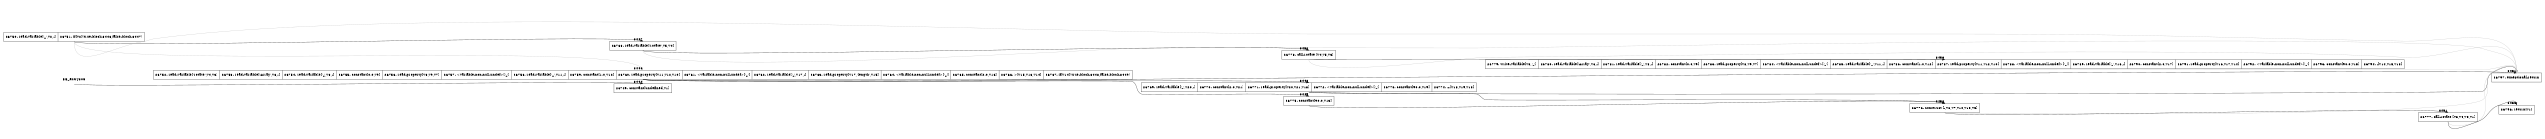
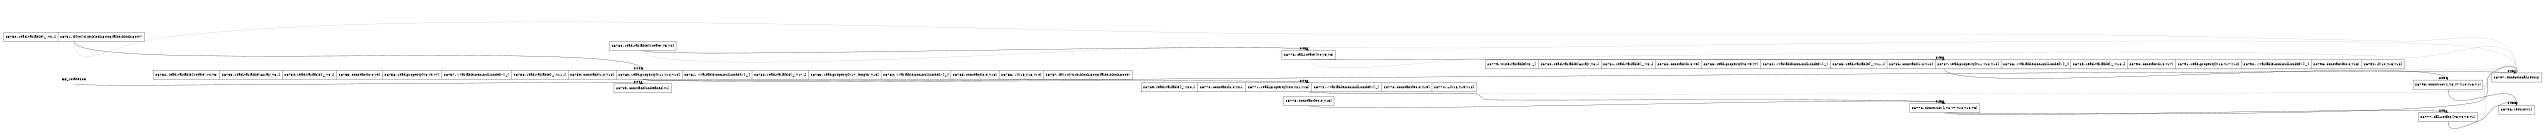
edge "26750: read-variable['_',v2,-]" -> "26768: read-variable['rotate',v5,v4]": removed
edge "26750: read-variable['_',v2,-]" -> "26752: read-variable['rotate',v4,v3]": color gray -> black
node "BB_entry805": label "BB_entry805" -> "BB_rotate805"
node "26795: construct [-,v6,v7,v10,v13,v1]": added
edge "26752: read-variable['rotate',v4,v3]" -> "26775: constant[90.0,v13]": removed
edge "26769: read-variable['_',v20,-]" -> "26797: exceptional-return": color black -> gray
edge "26776: construct [-,v6,v7,v10,v13,v5]" -> "26797: exceptional-return": color gray -> black
